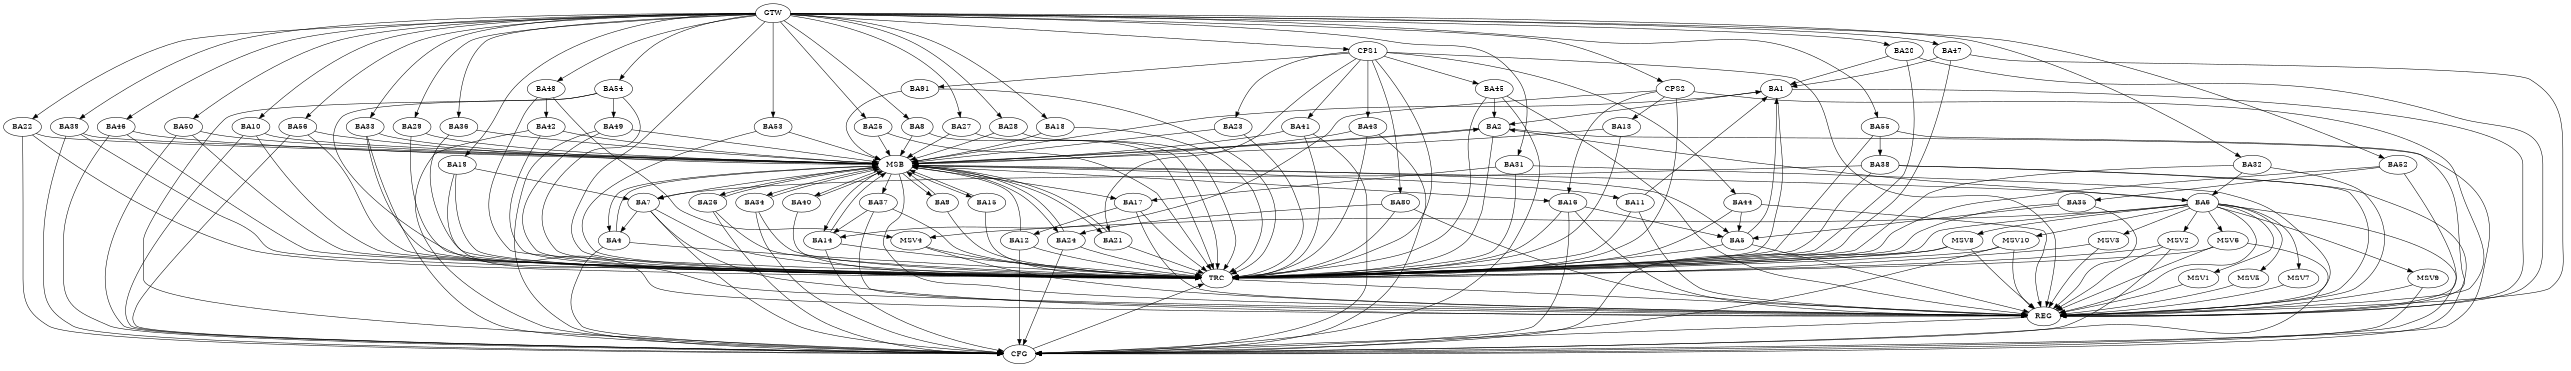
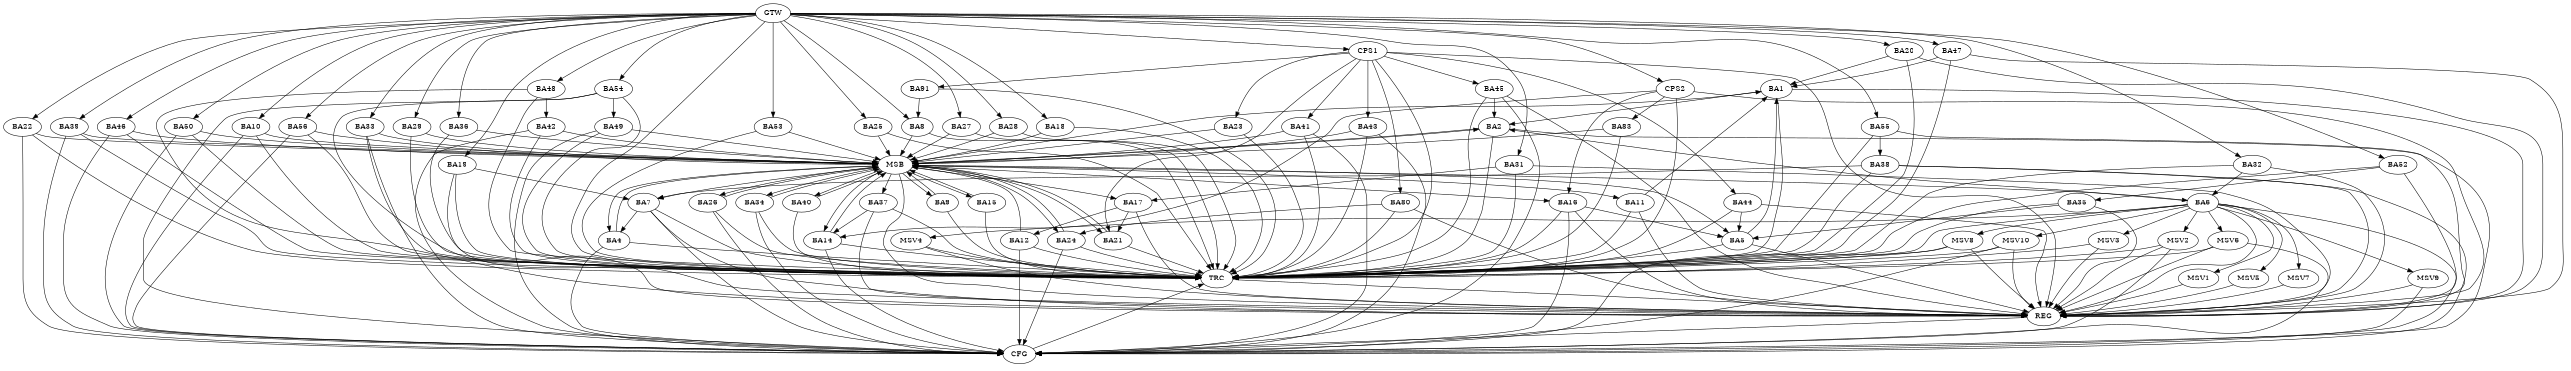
edge "BA91" -> "MSB": now "BA91" -> "BA8"
node "BA13": label "BA13" -> "BA83"
edge "BA48" -> "MSV4": now "BA48" -> "REG"
edge "BA17" -> "TRC": now "BA17" -> "BA21"
